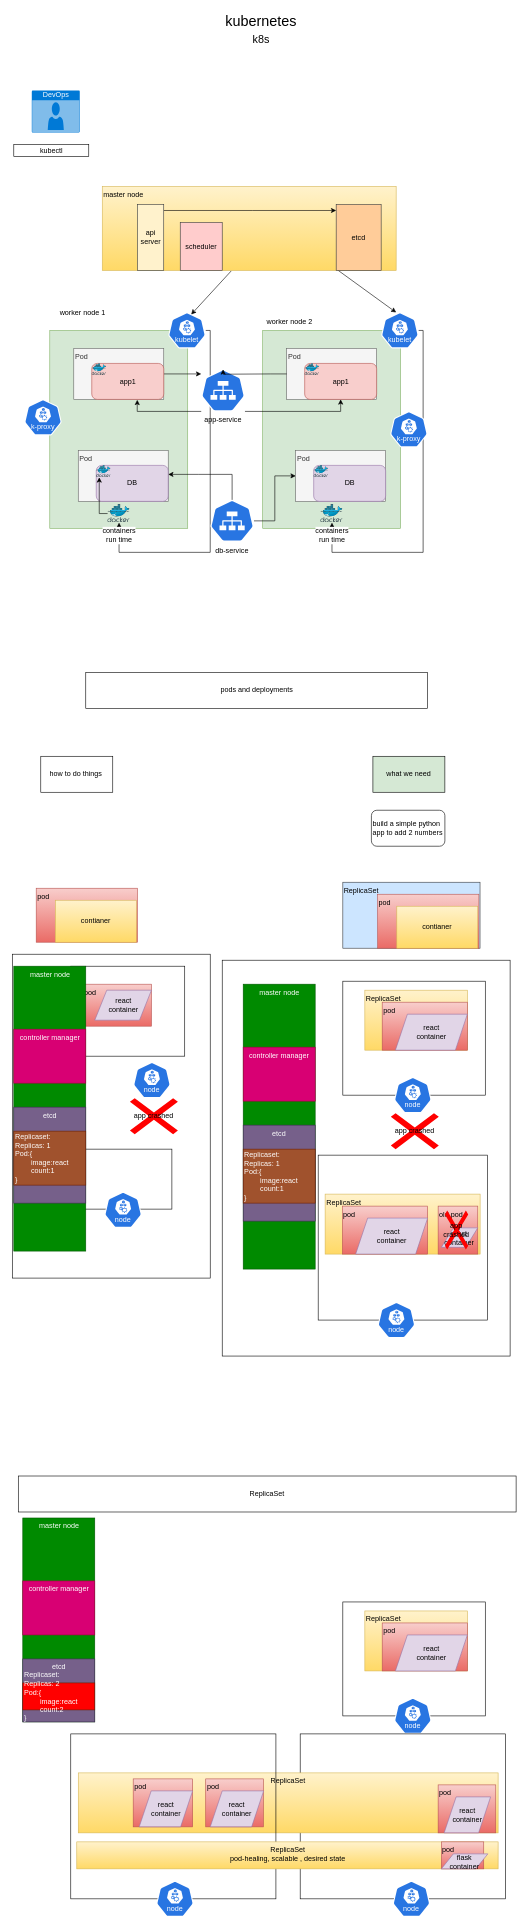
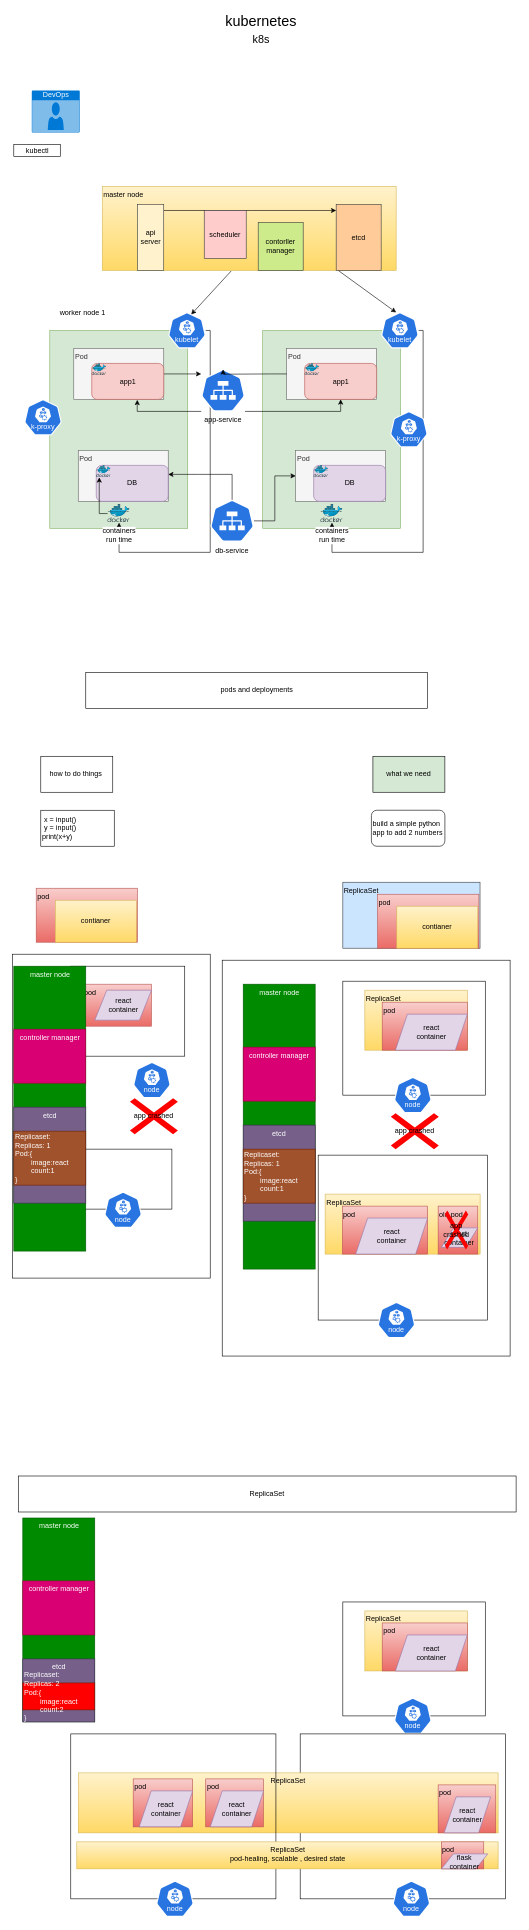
node "kubectl": size 75x12 -> 47x12
node "scheduler": moved (201, 246) -> (225, 234)
node "contorller manager": added
node "worker node 2": removed
node "x = input() y = input() print(x+y)": added
